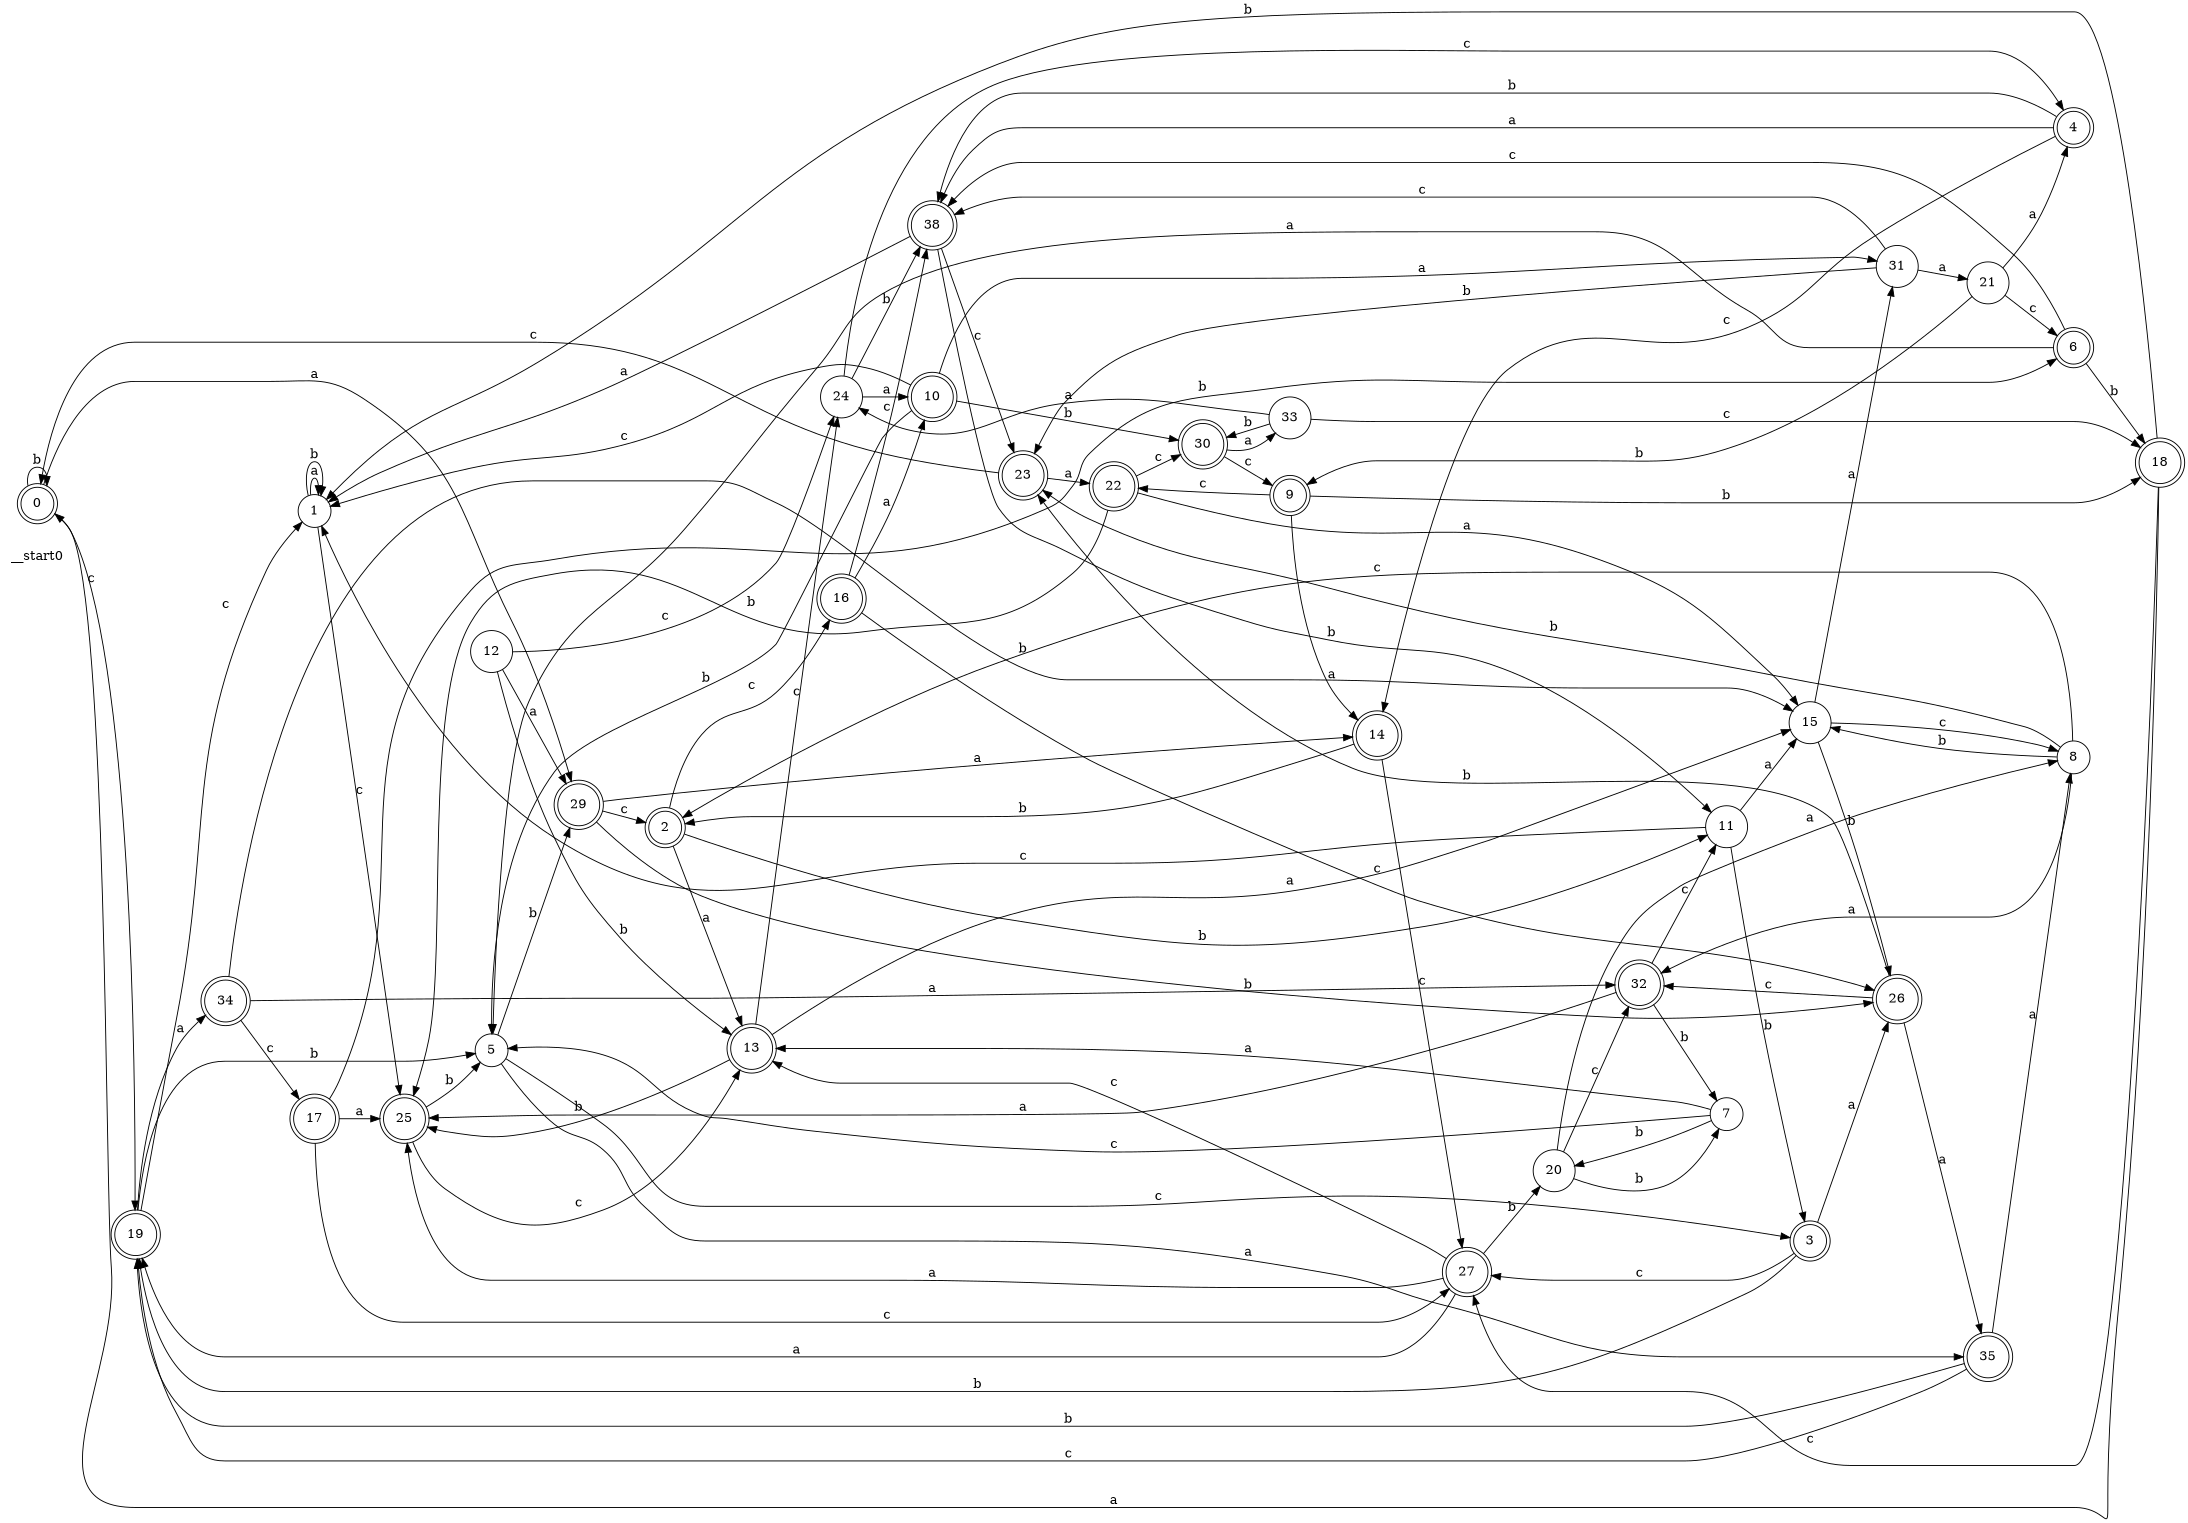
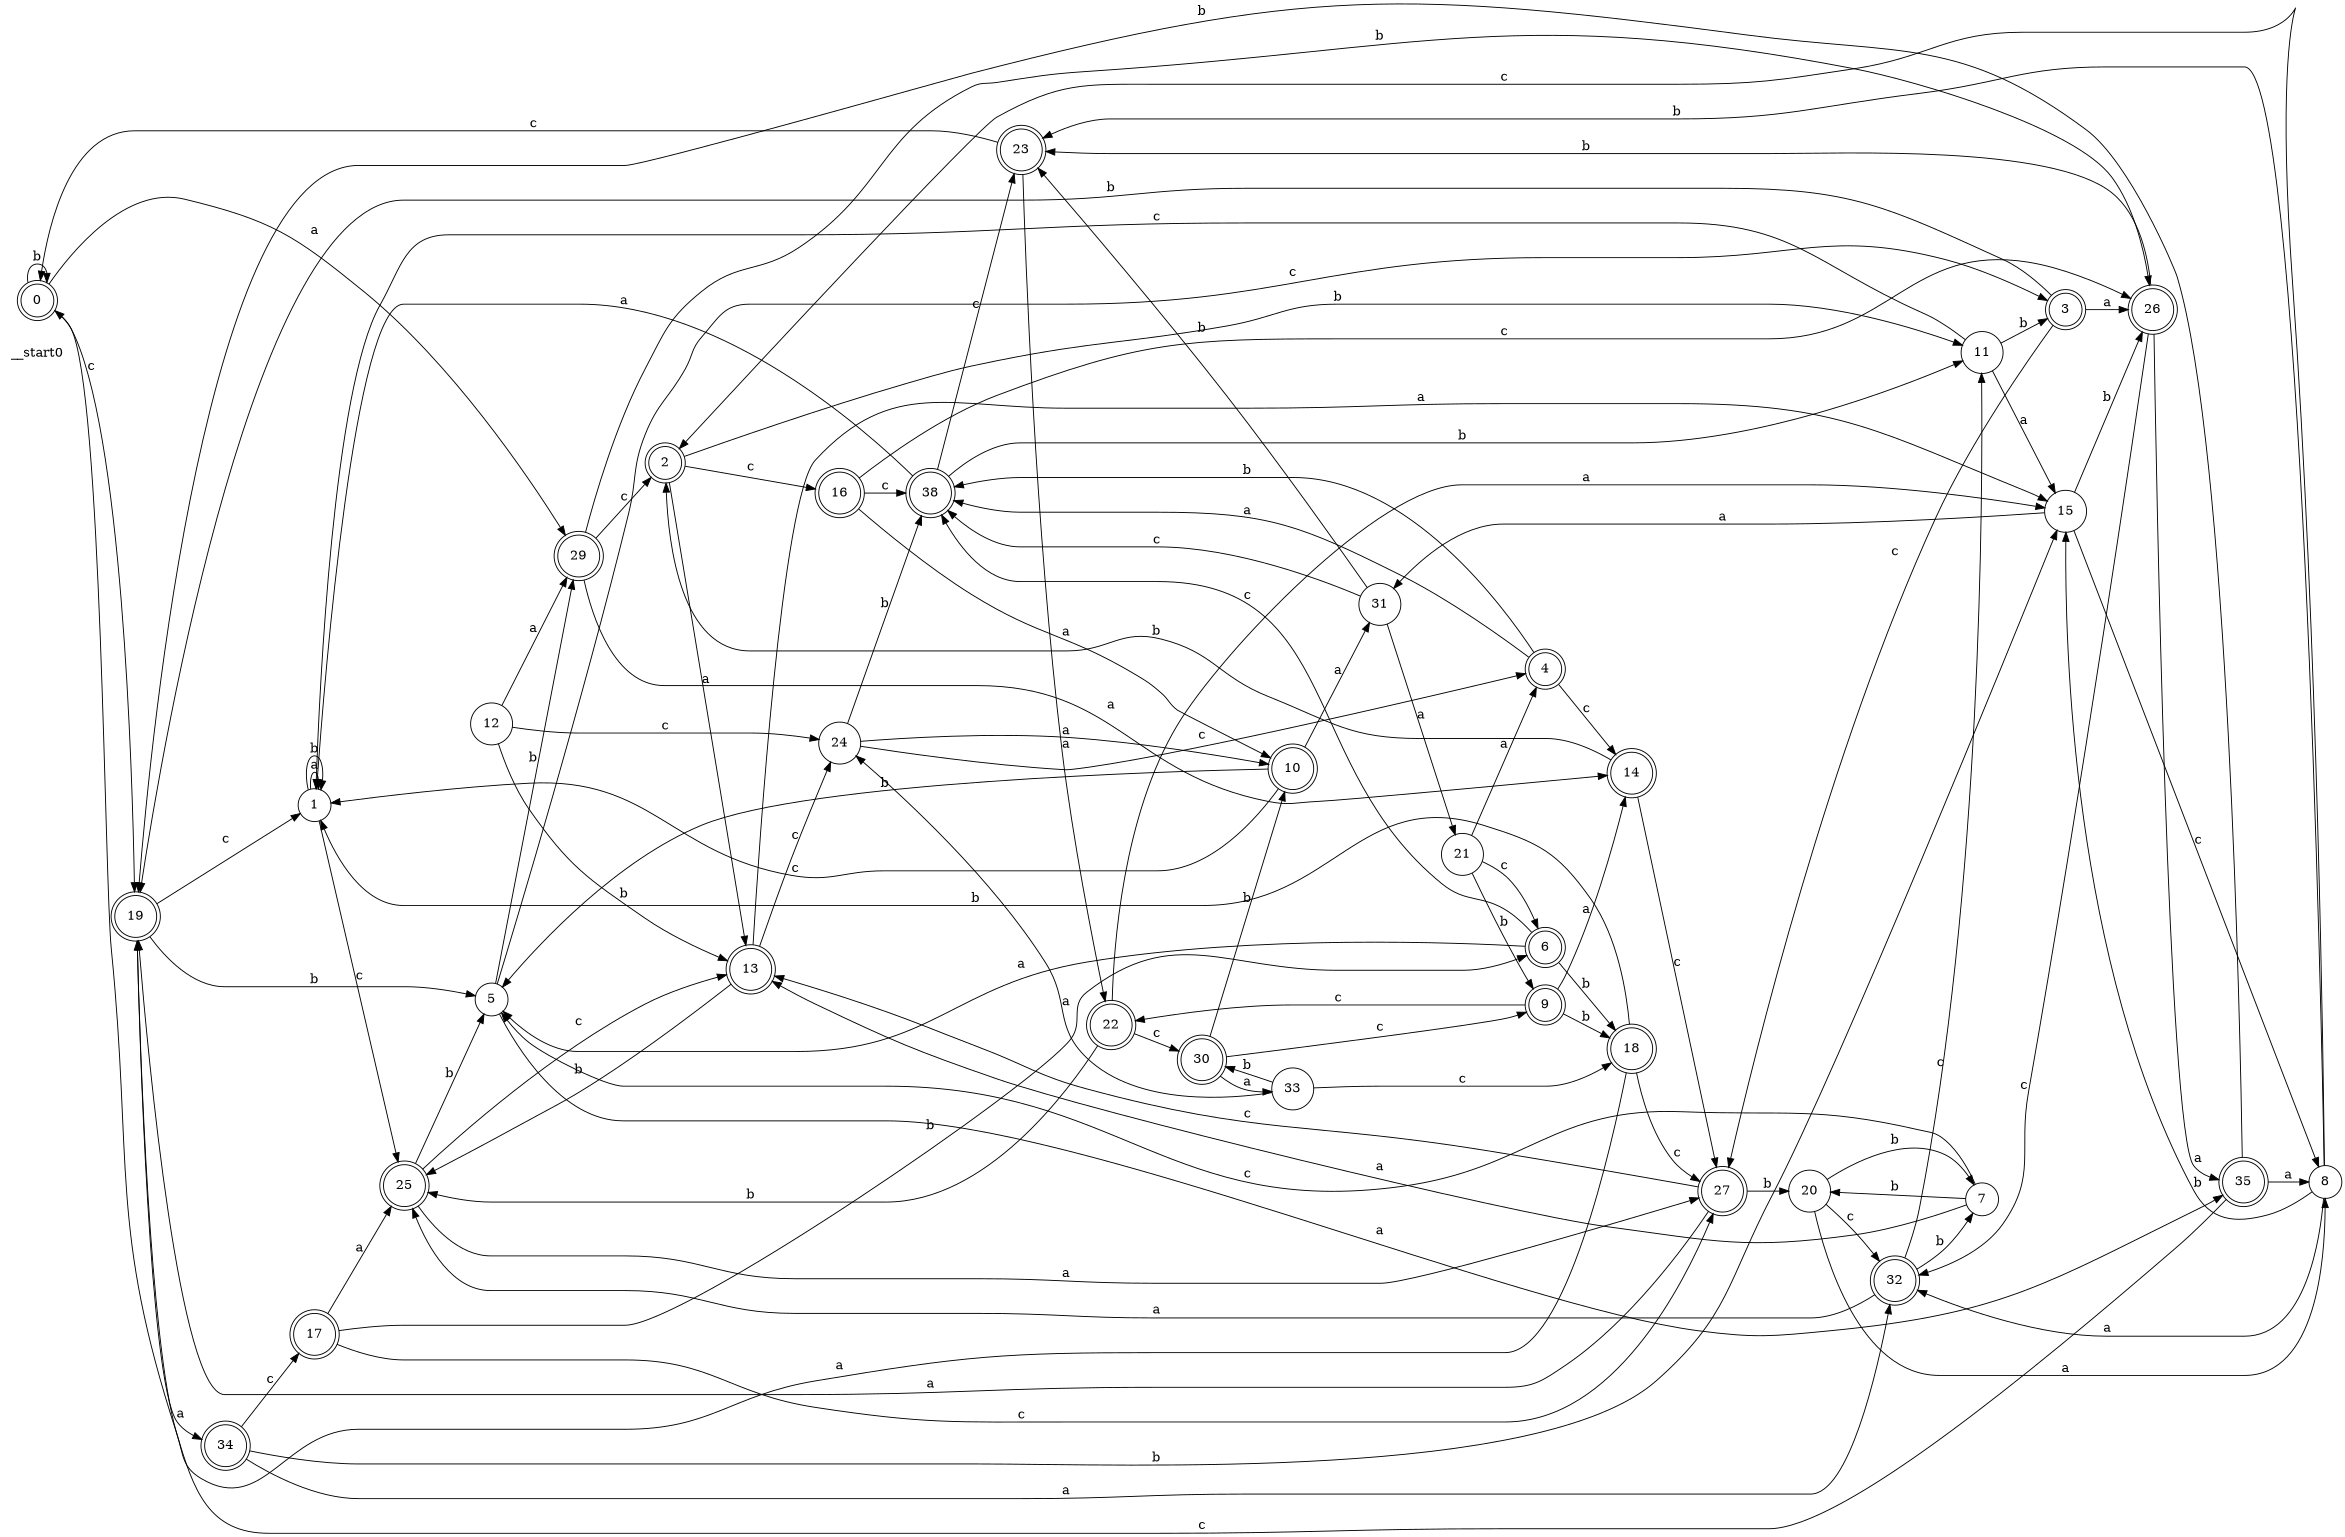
edge "10" -> "30": reversed
edge "27" -> "25": reversed
